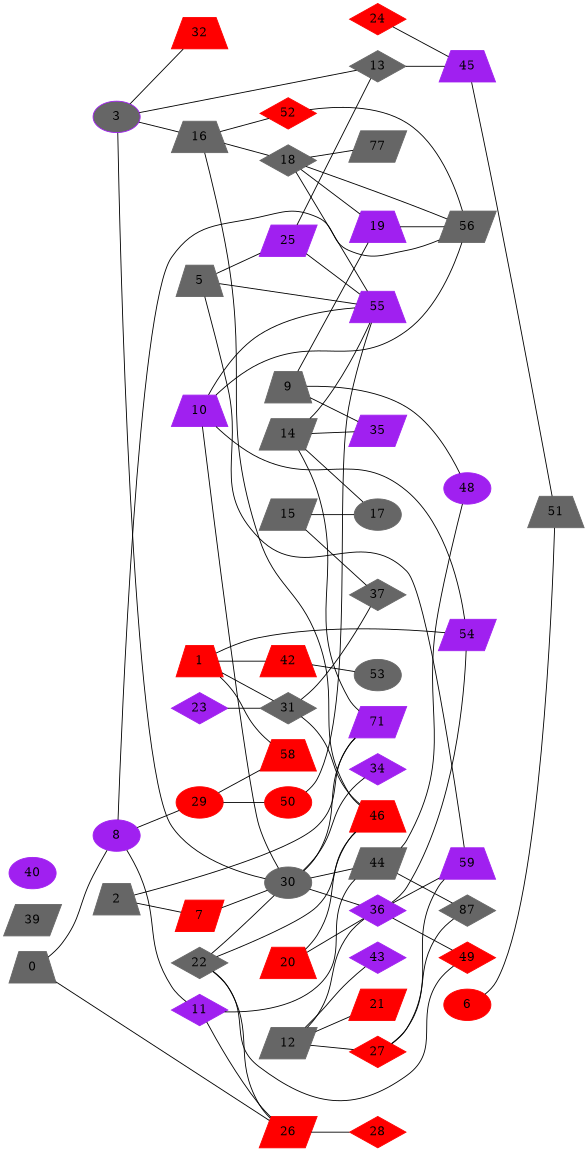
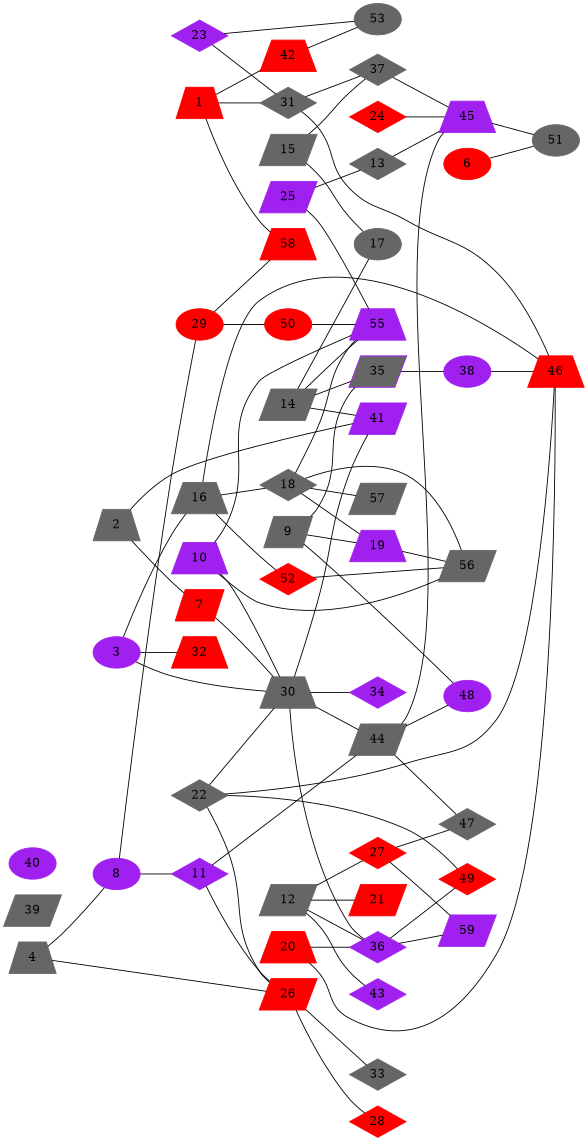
edge "53" -- "23": added
edge "13" -- "3": removed
edge "37" -- "45": added
node "3": fillcolor gray40 -> purple
node "77": label "77" -> "57"
node "5": removed
node "38": added
node "9": shape trapezium -> parallelogram
edge "56" -- "8": removed
edge "45" -- "44": added
node "35": fillcolor purple -> gray40
node "51": shape trapezium -> ellipse
node "54": removed
node "71": label "71" -> "41"
node "59": shape trapezium -> parallelogram
node "30": shape ellipse -> trapezium
node "87": label "87" -> "47"
node "0": label "0" -> "4"
node "33": added
